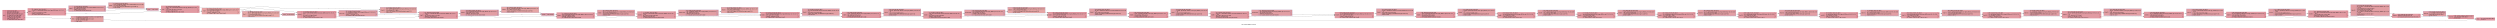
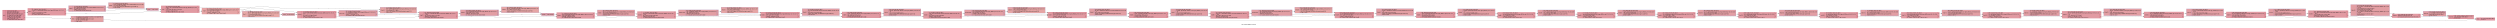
node "if.then75:": added
